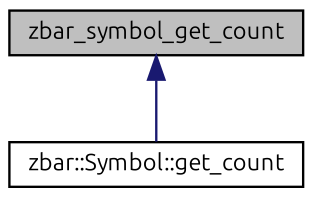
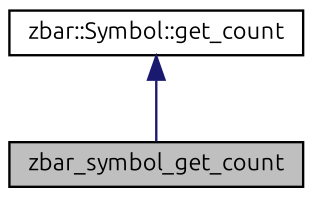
edge "zbar::Symbol::get_count" -> "zbar_symbol_get_count": reversed
